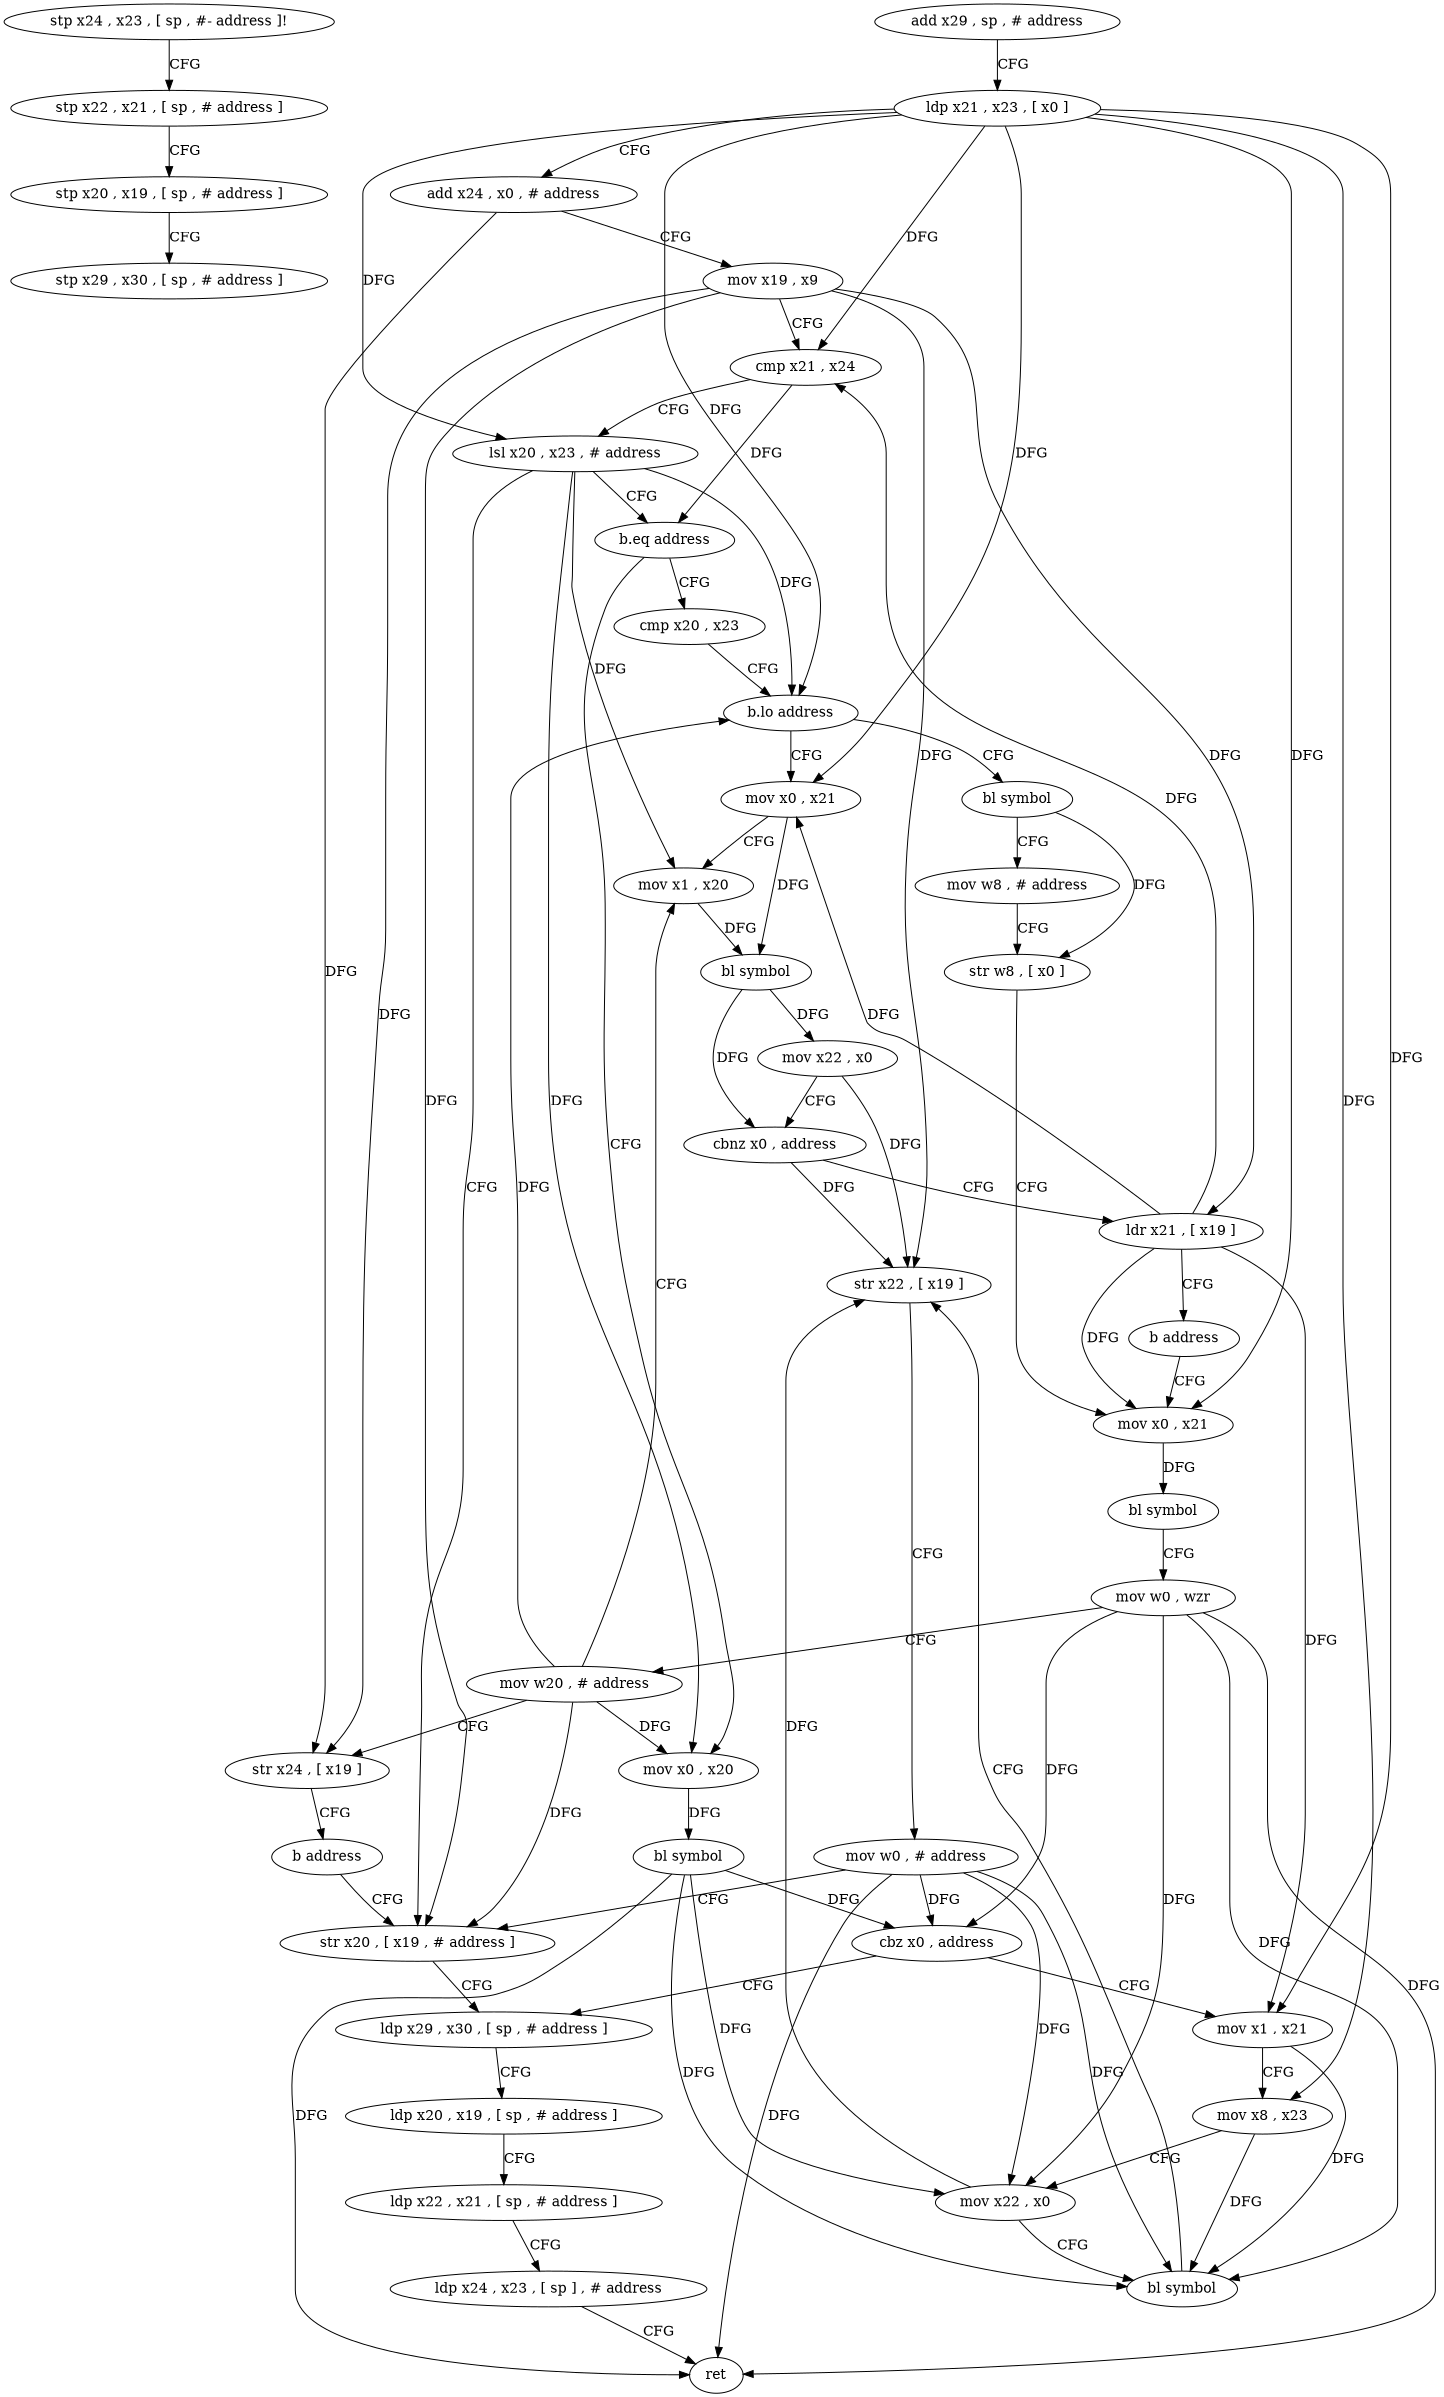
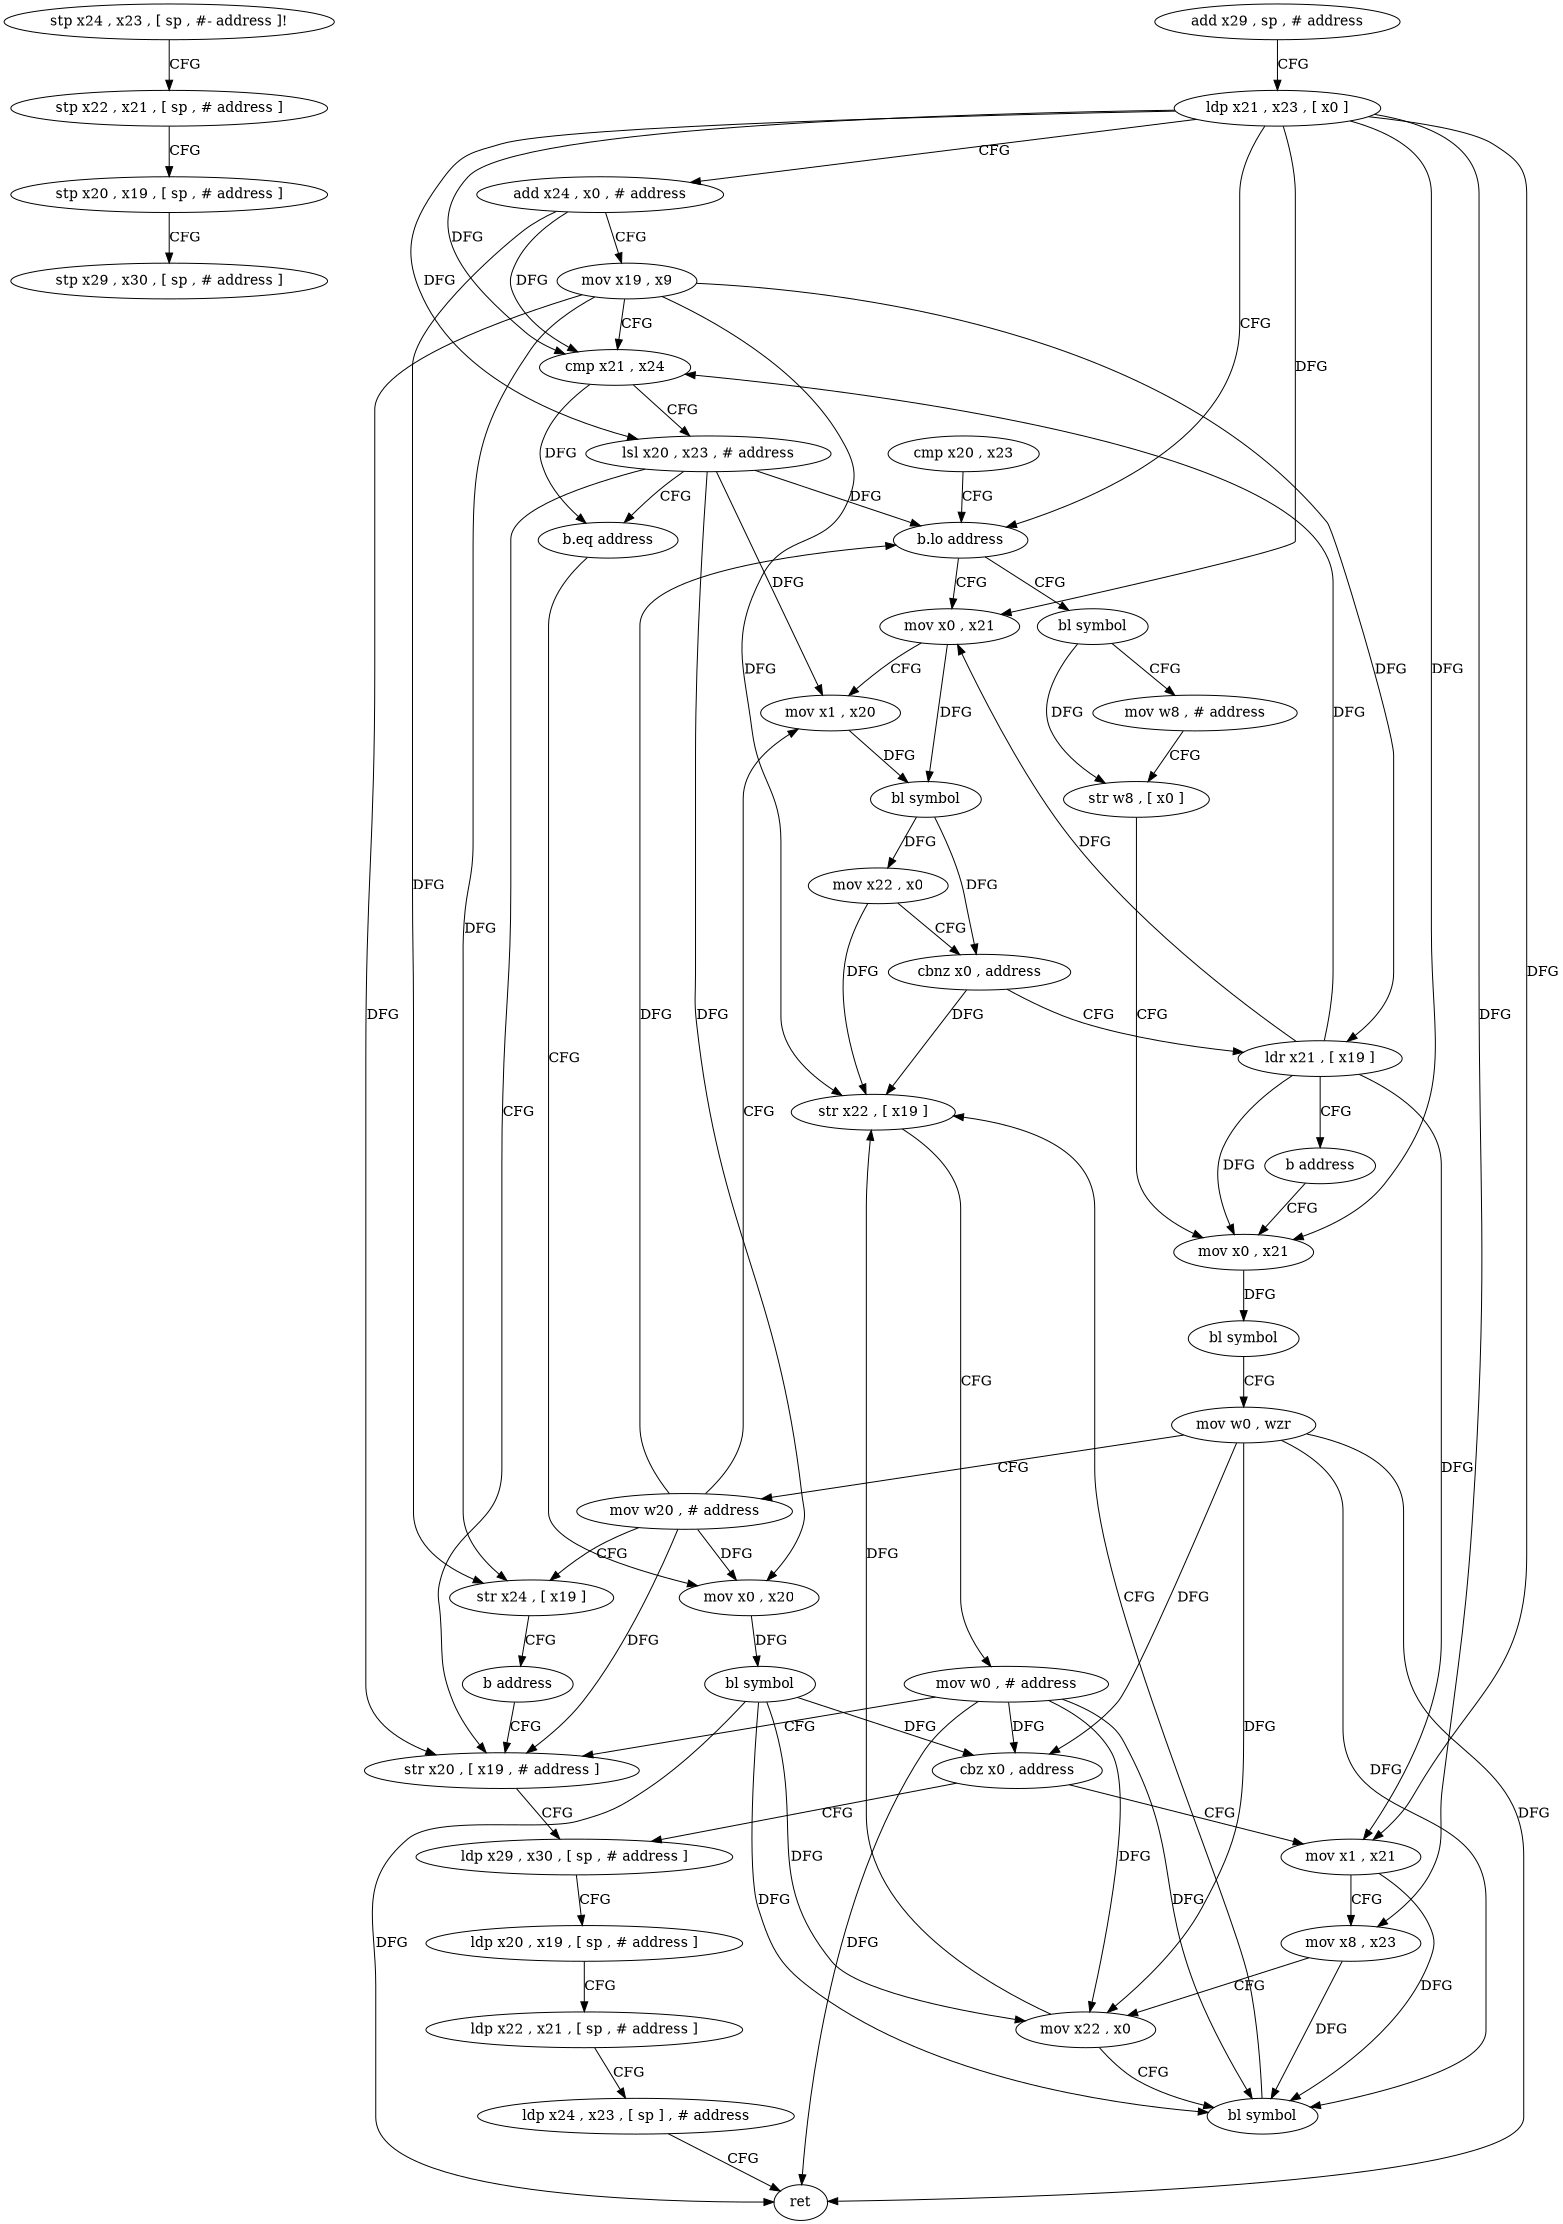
edge "add x24 , x0 , # address" -> "cmp x21 , x24": added, label "DFG"
edge "ldp x21 , x23 , [ x0 ]" -> "b.lo address": label "DFG" -> "CFG"
edge "b.eq address" -> "cmp x20 , x23": removed, label "CFG"
